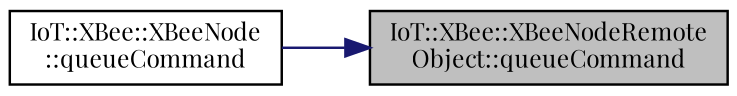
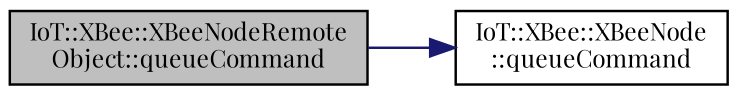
edge "IoT::XBee::XBeeNode ::queueCommand" -> "IoT::XBee::XBeeNodeRemote Object::queueCommand": reversed
